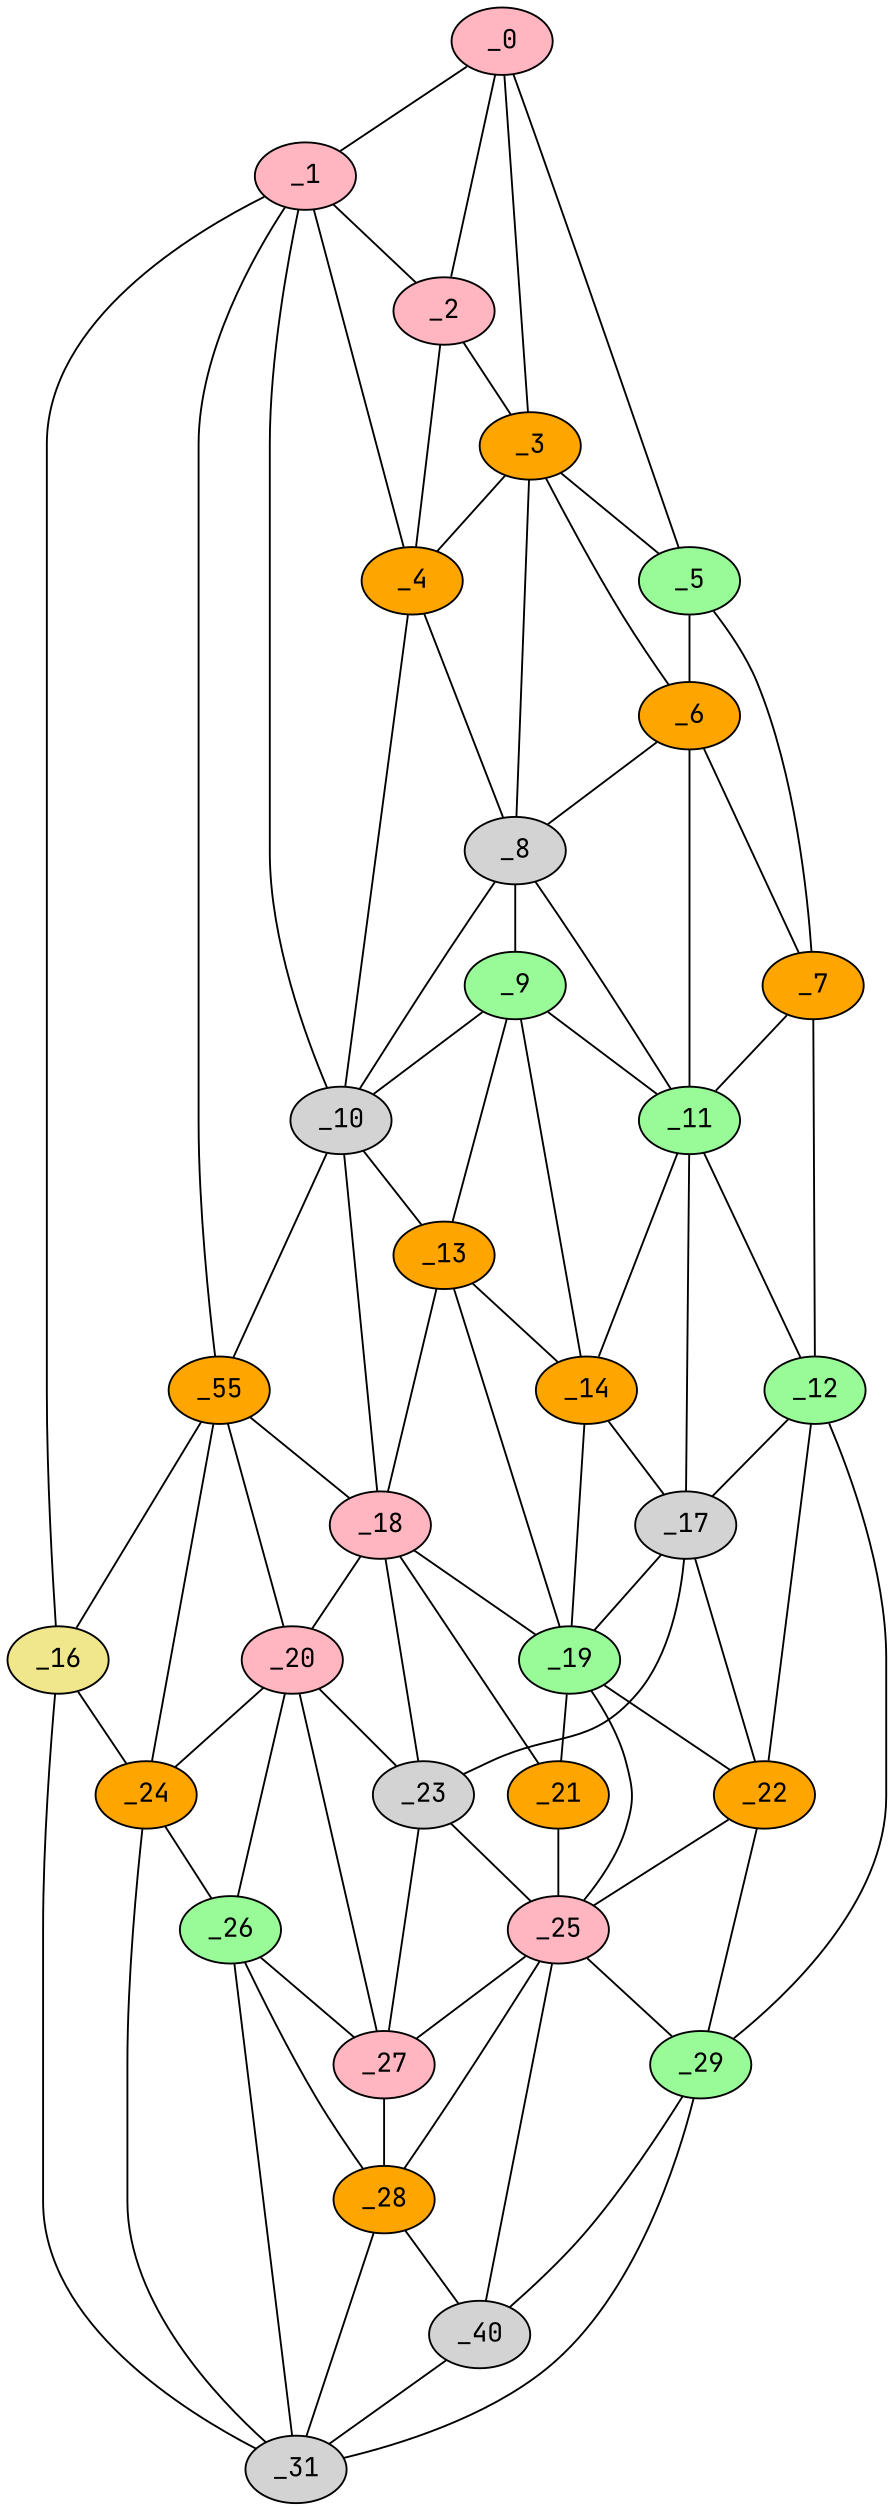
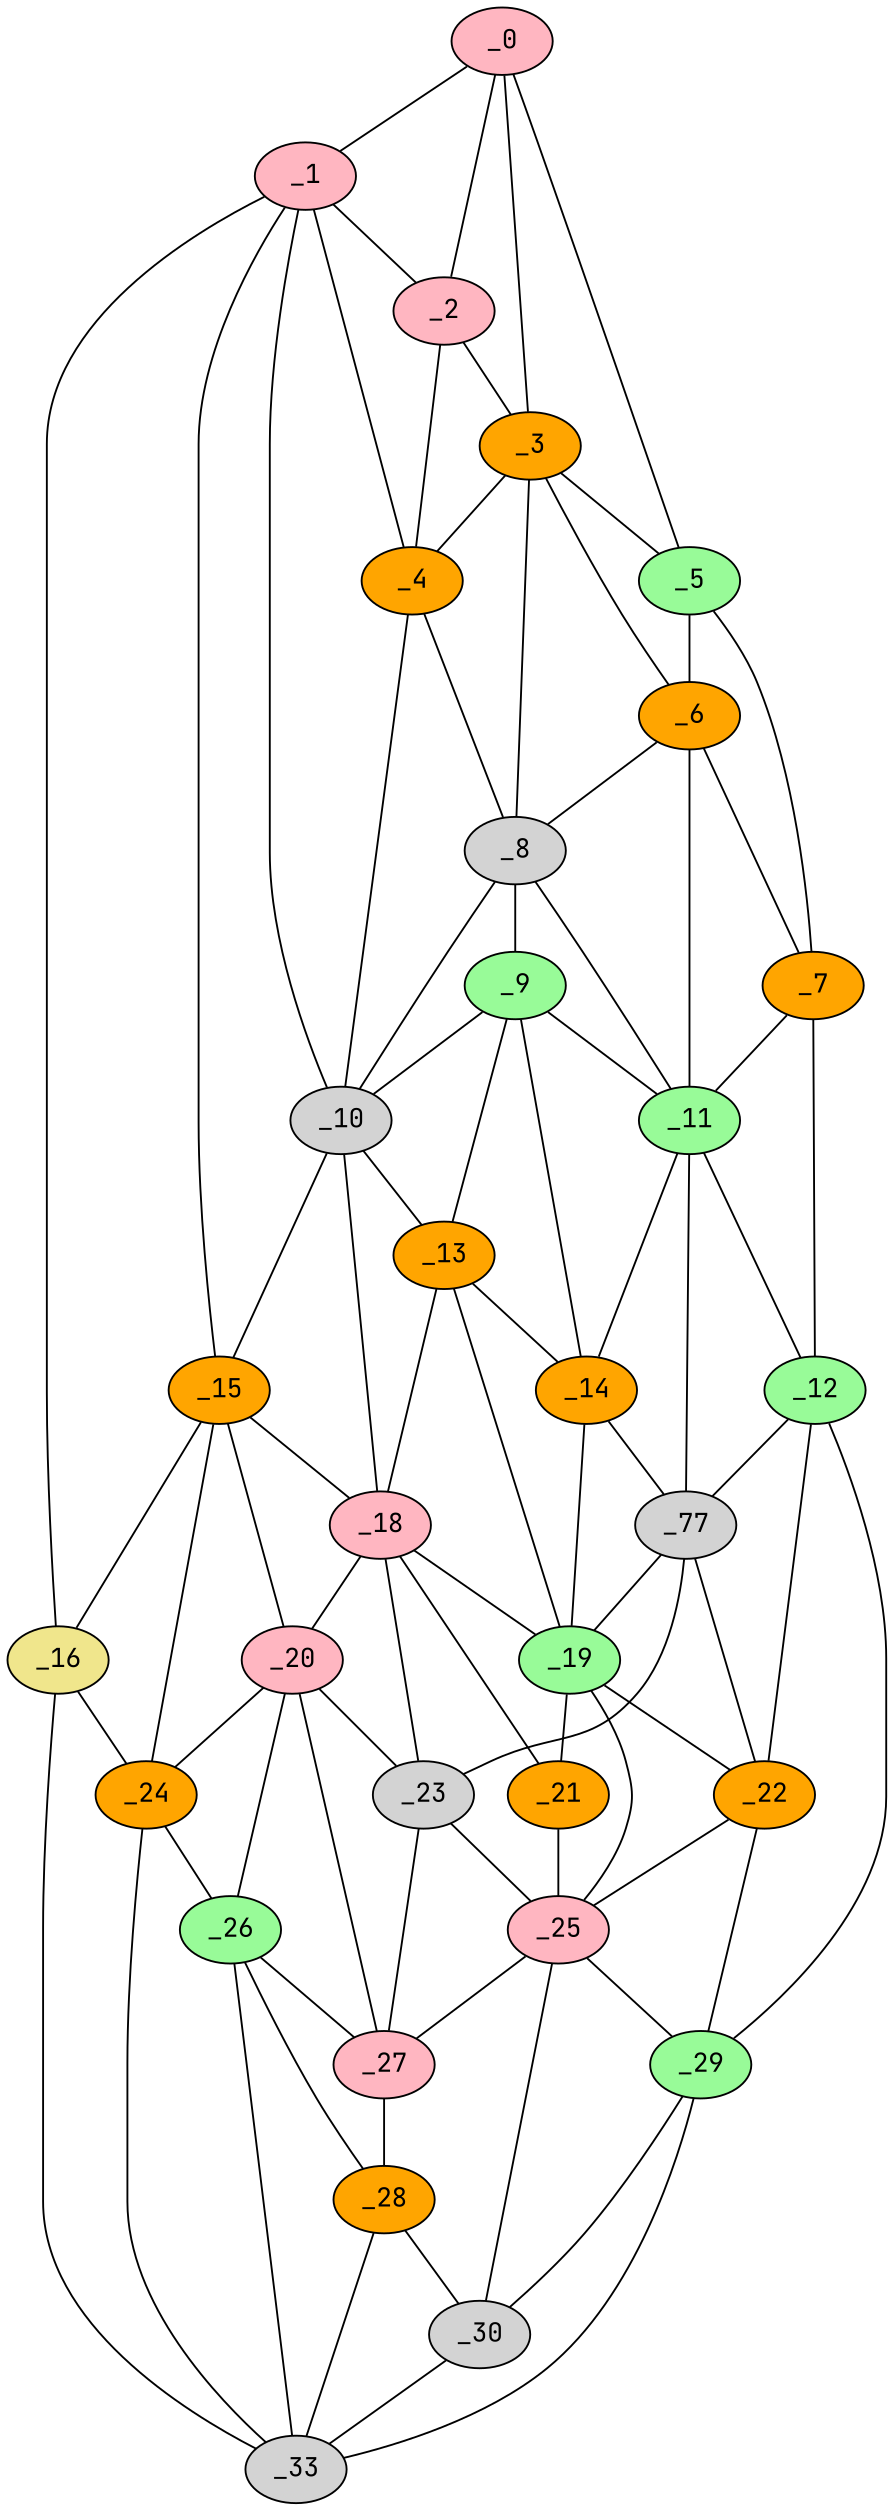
node "_55": label "_55" -> "_15"
node "_17": label "_17" -> "_77"
edge "_25" -- "_28": removed
node "_40": label "_40" -> "_30"
node "_31": label "_31" -> "_33"
